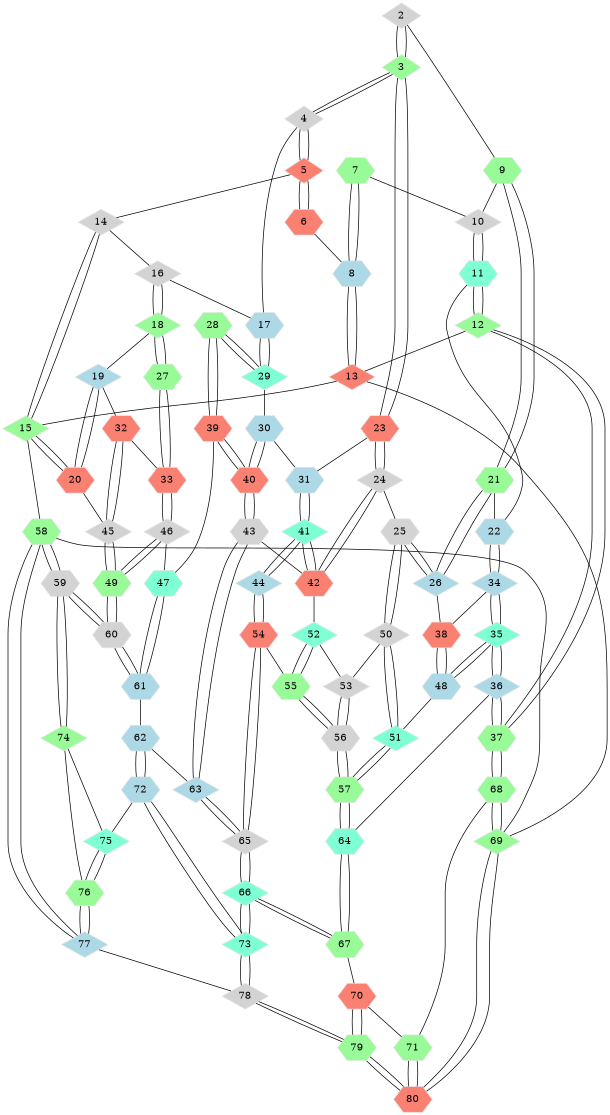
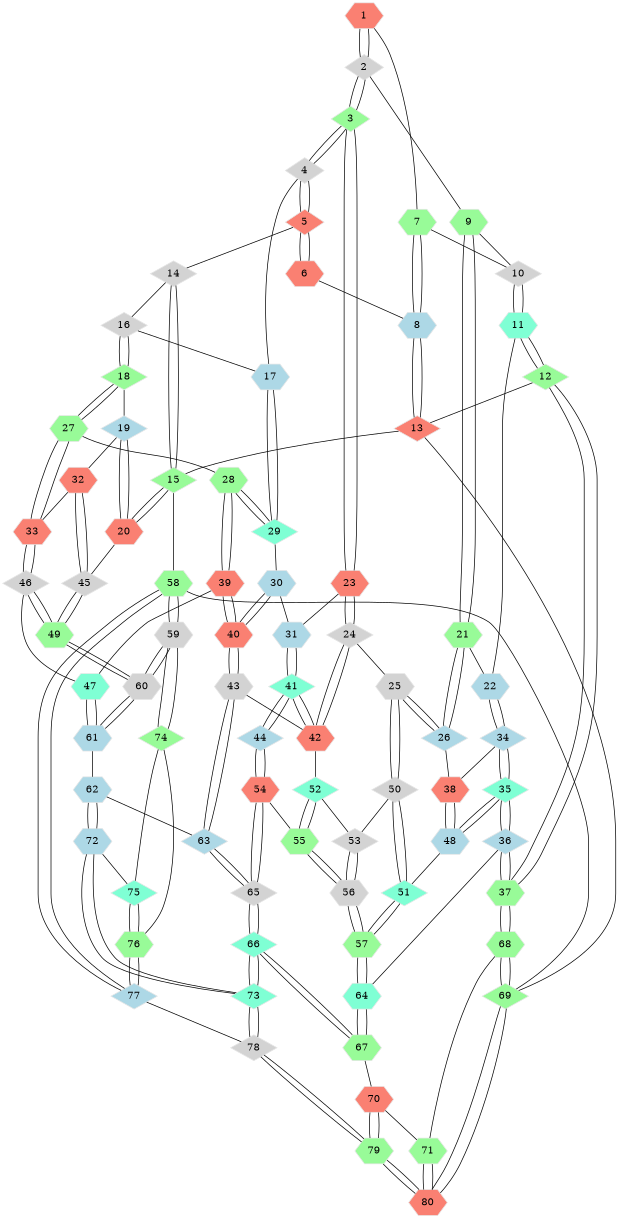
node "1": added
edge "27" -- "28": added
